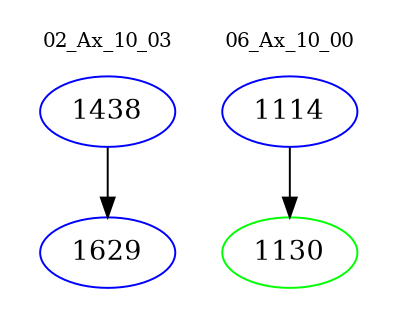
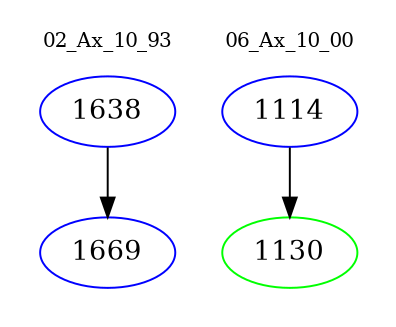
cluster "02_Ax_10_03": label "02_Ax_10_03" -> "02_Ax_10_93"
node "1438": label "1438" -> "1638"
node "1629": label "1629" -> "1669"
